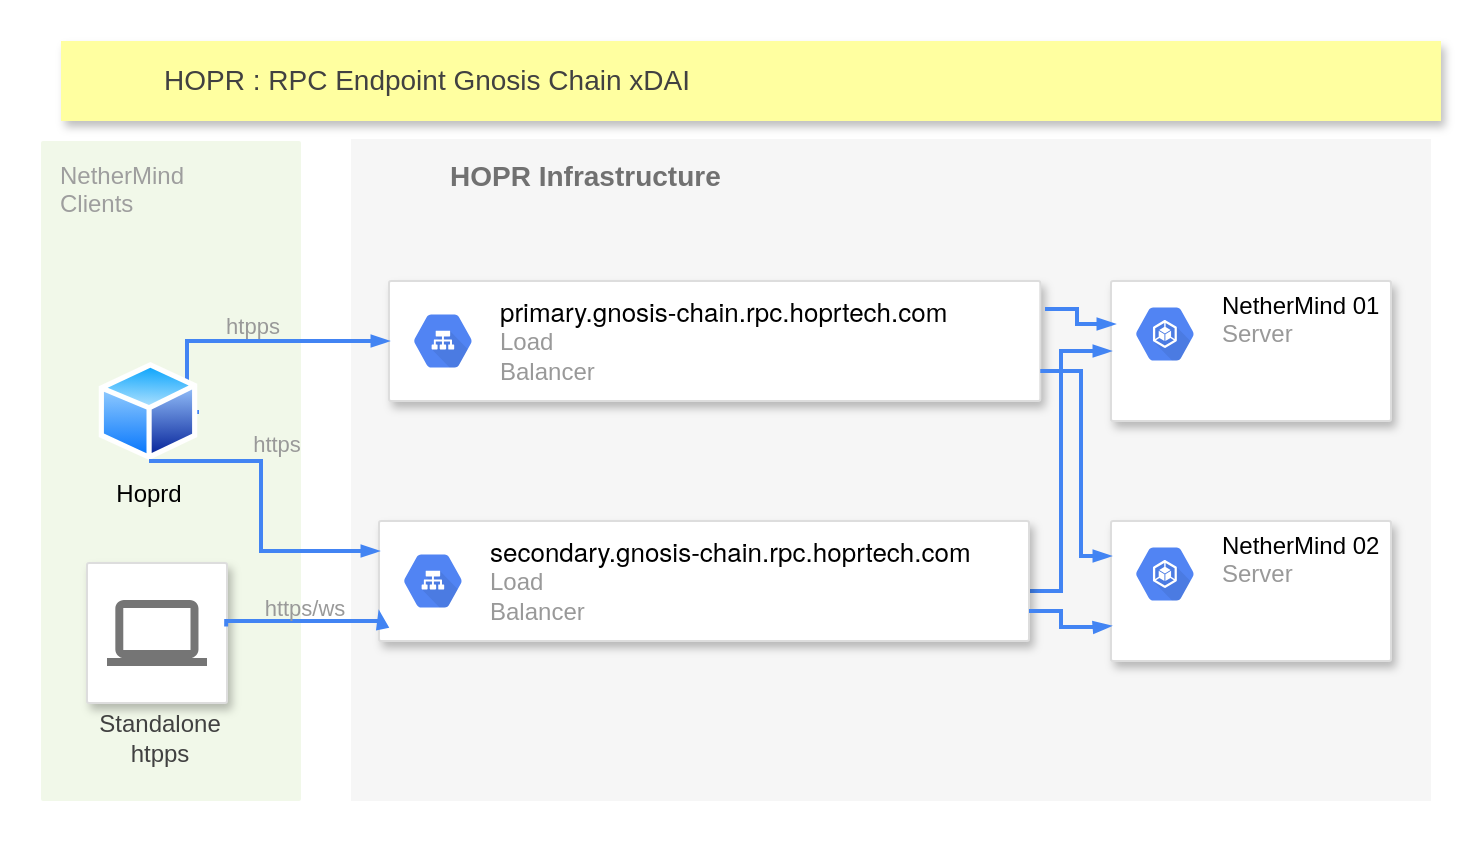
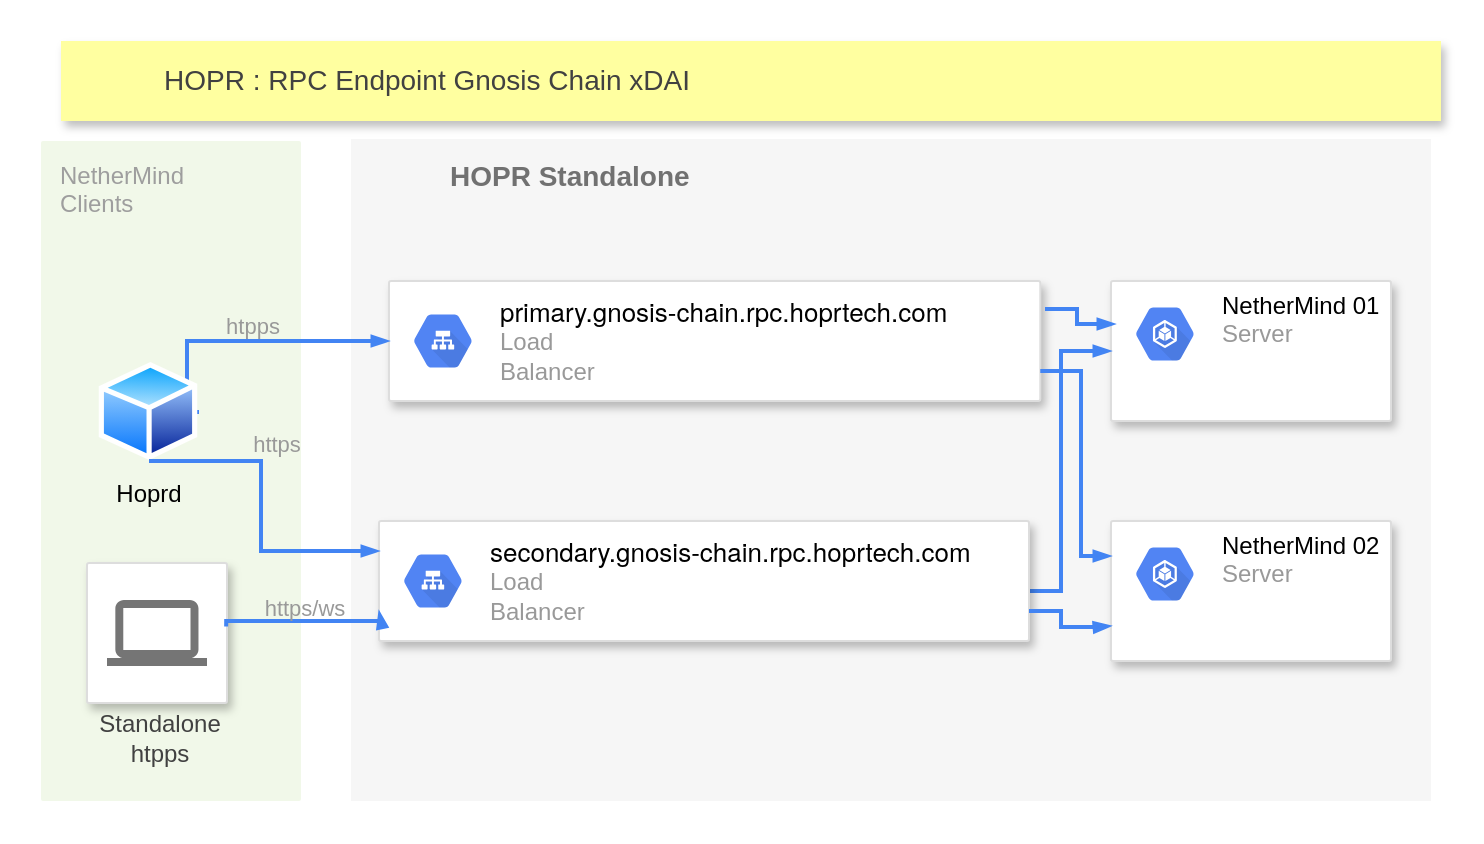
node "HOPR Infrastructure": label "HOPR Infrastructure" -> "HOPR Standalone"
